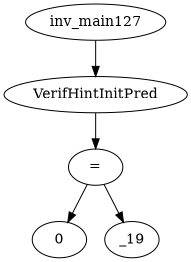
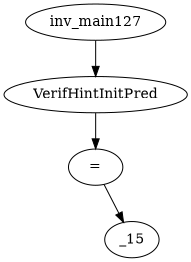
node "0": removed
node "_19": label "_19" -> "_15"
